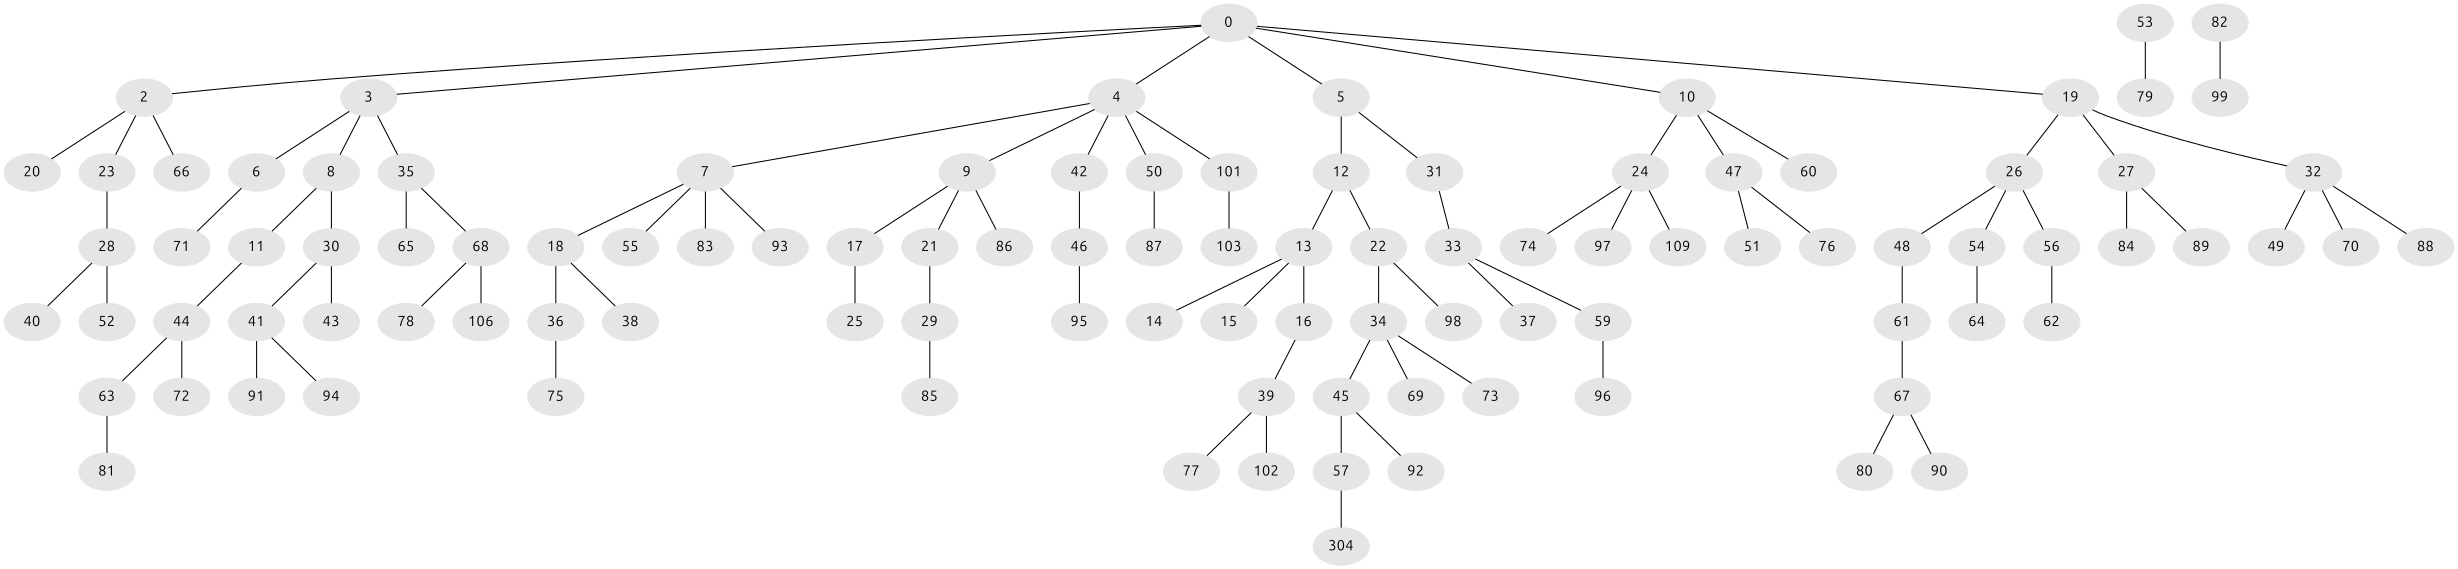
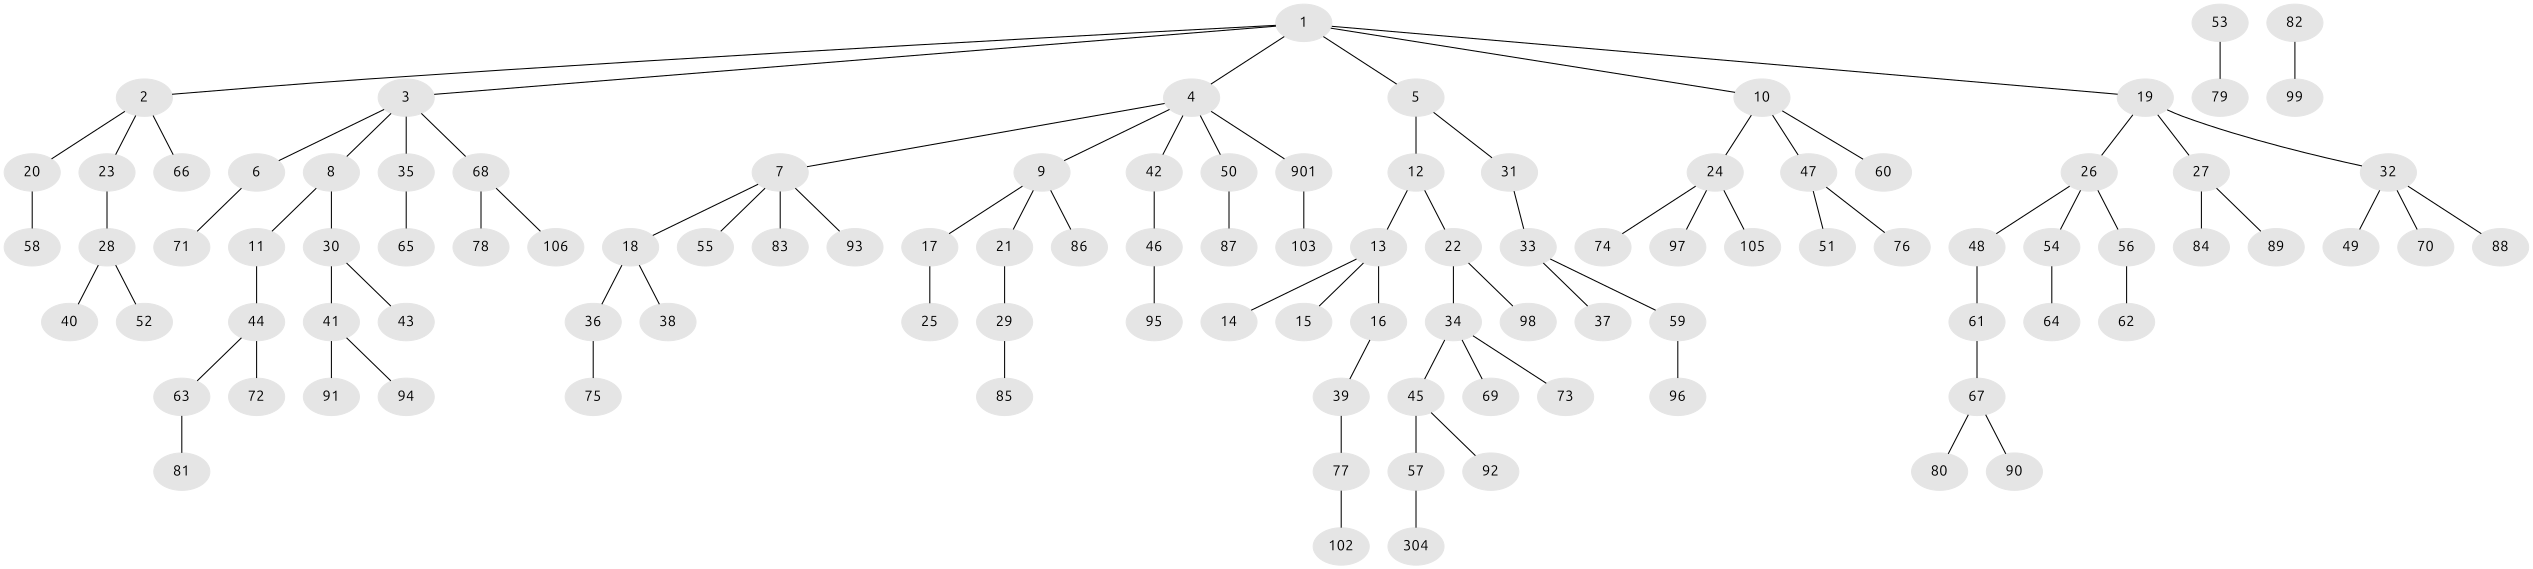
node "0": label "0" -> "1"
node "101": label "101" -> "901"
edge "35" -- "68": now "3" -- "68"
node "58": added
node "109": label "109" -> "105"
edge "39" -- "102": now "77" -- "102"
